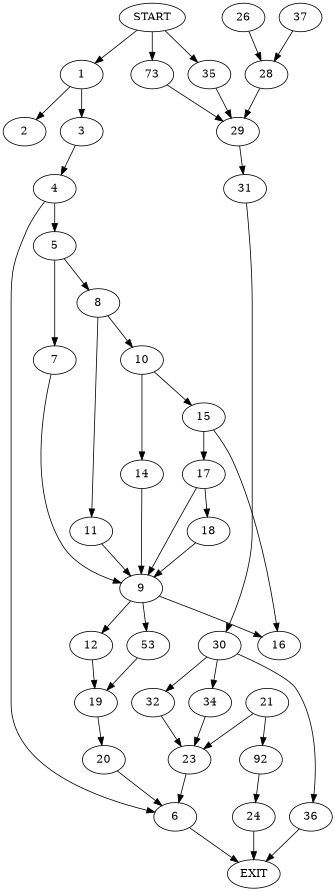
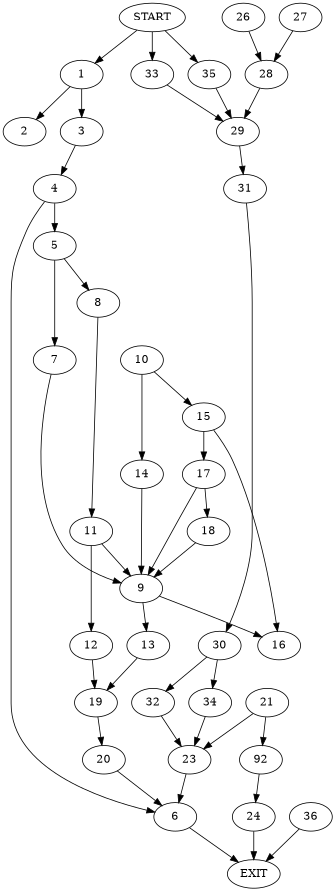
node "37": label "37" -> "27"
node "73": label "73" -> "33"
edge "8" -> "10": removed
edge "9" -> "12": now "11" -> "12"
node "53": label "53" -> "13"
edge "30" -> "36": removed
